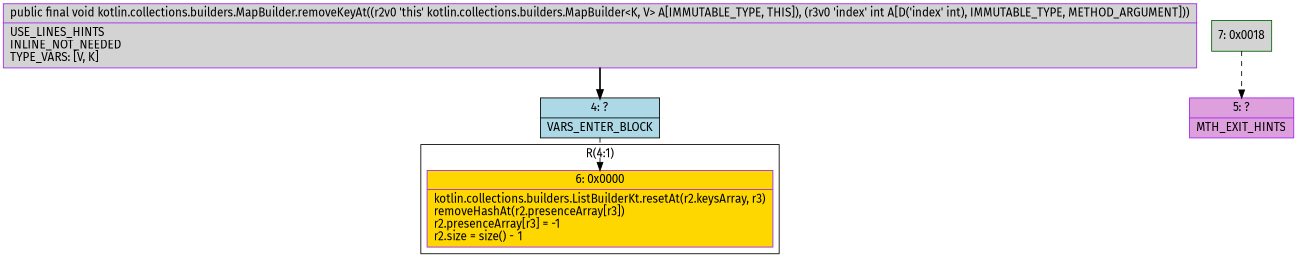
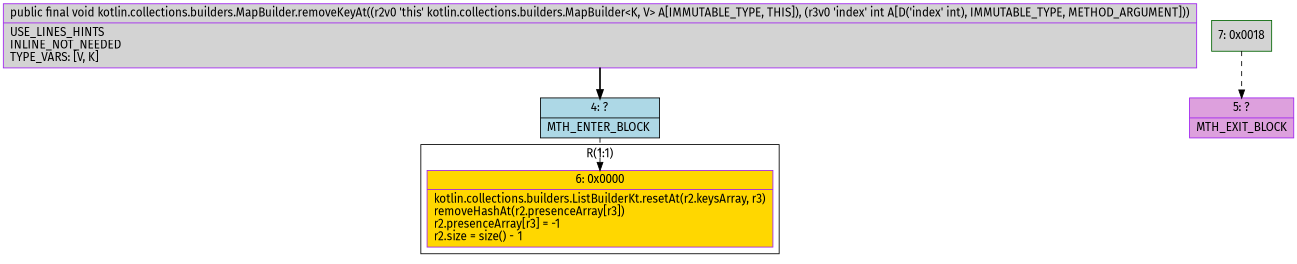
node "4: ?": text "VARS_ENTER_BLOCK" -> "MTH_ENTER_BLOCK"
node "5: ?": text "MTH_EXIT_HINTS" -> "MTH_EXIT_BLOCK"
cluster "R(4:1)": label "R(4:1)" -> "R(1:1)"
